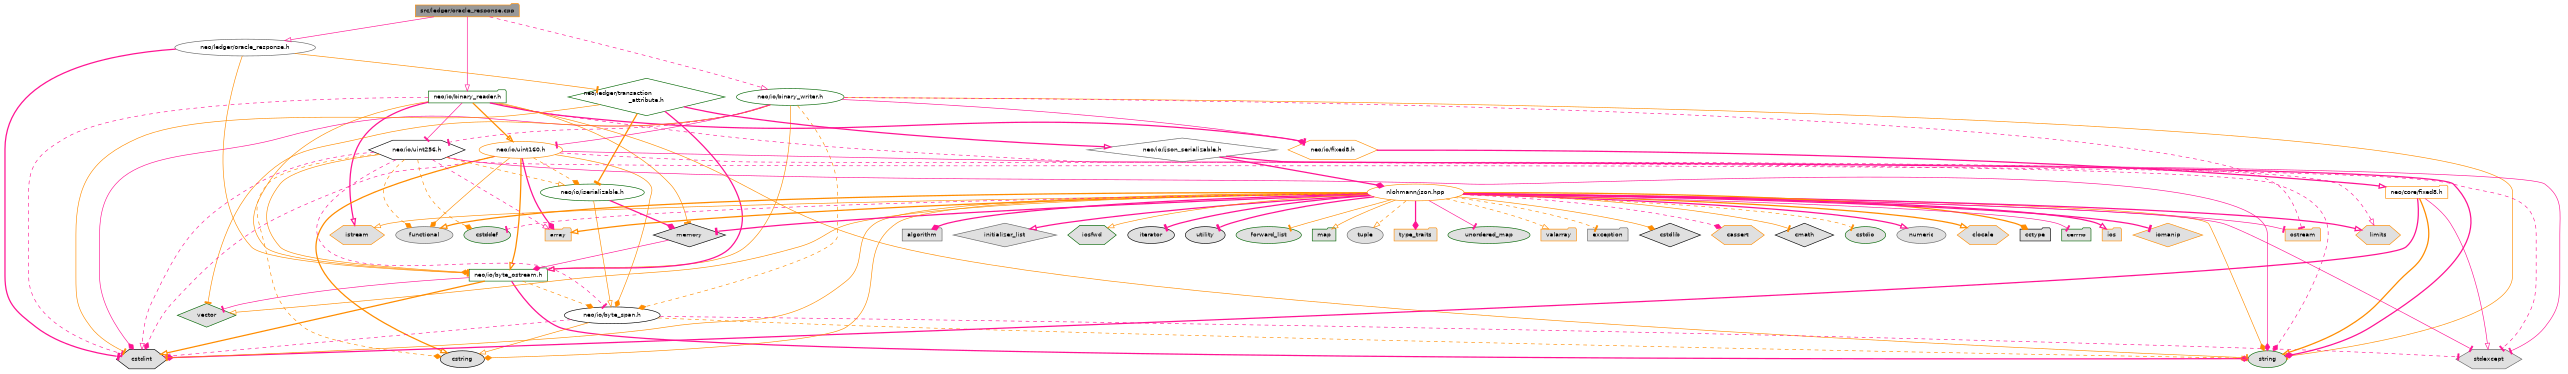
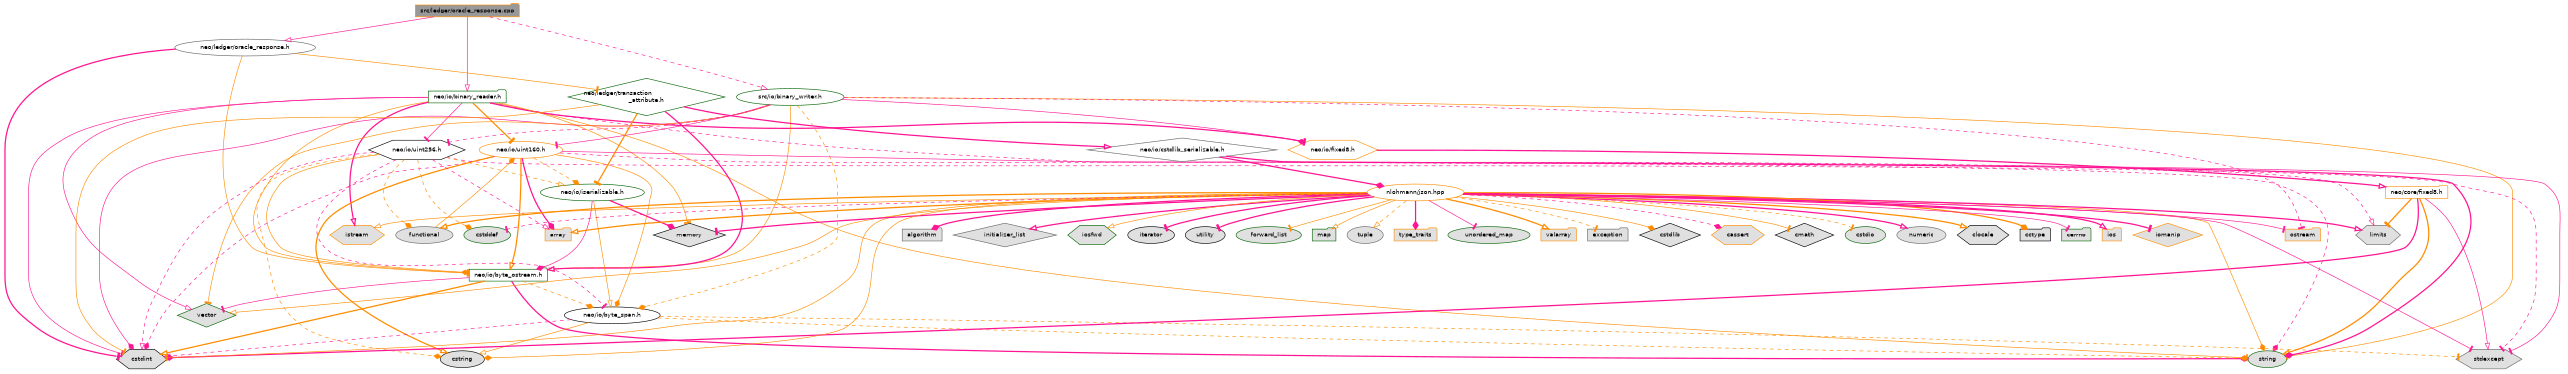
node "neo/io/binary_writer.h": label "neo/io/binary_writer.h" -> "src/io/binary_writer.h"
edge "neo/io/binary_reader.h" -> "vector": added
edge "neo/io/binary_reader.h" -> "cstdint": style dashed -> solid
edge "neo/io/binary_reader.h" -> "neo/io/uint160.h": arrowhead onormal -> tee
node "neo/io/ijson_serializable.h": label "neo/io/ijson_serializable.h" -> "neo/io/cstdlib_serializable.h"
edge "neo/io/uint256.h" -> "string": removed
edge "neo/io/uint160.h" -> "functional": reversed
edge "nlohmann/json.hpp" -> "valarray": style dashed -> bold
edge "neo/core/fixed8.h" -> "limits": added
node "clocale": color darkorange -> black
node "limits": color darkorange -> gray40
edge "memory" -> "neo/io/byte_ostream.h": now "neo/io/iserializable.h" -> "neo/io/byte_ostream.h"
edge "neo/io/byte_span.h" -> "stdexcept": color deeppink -> darkorange
edge "neo/io/byte_span.h" -> "string": arrowhead onormal -> diamond
